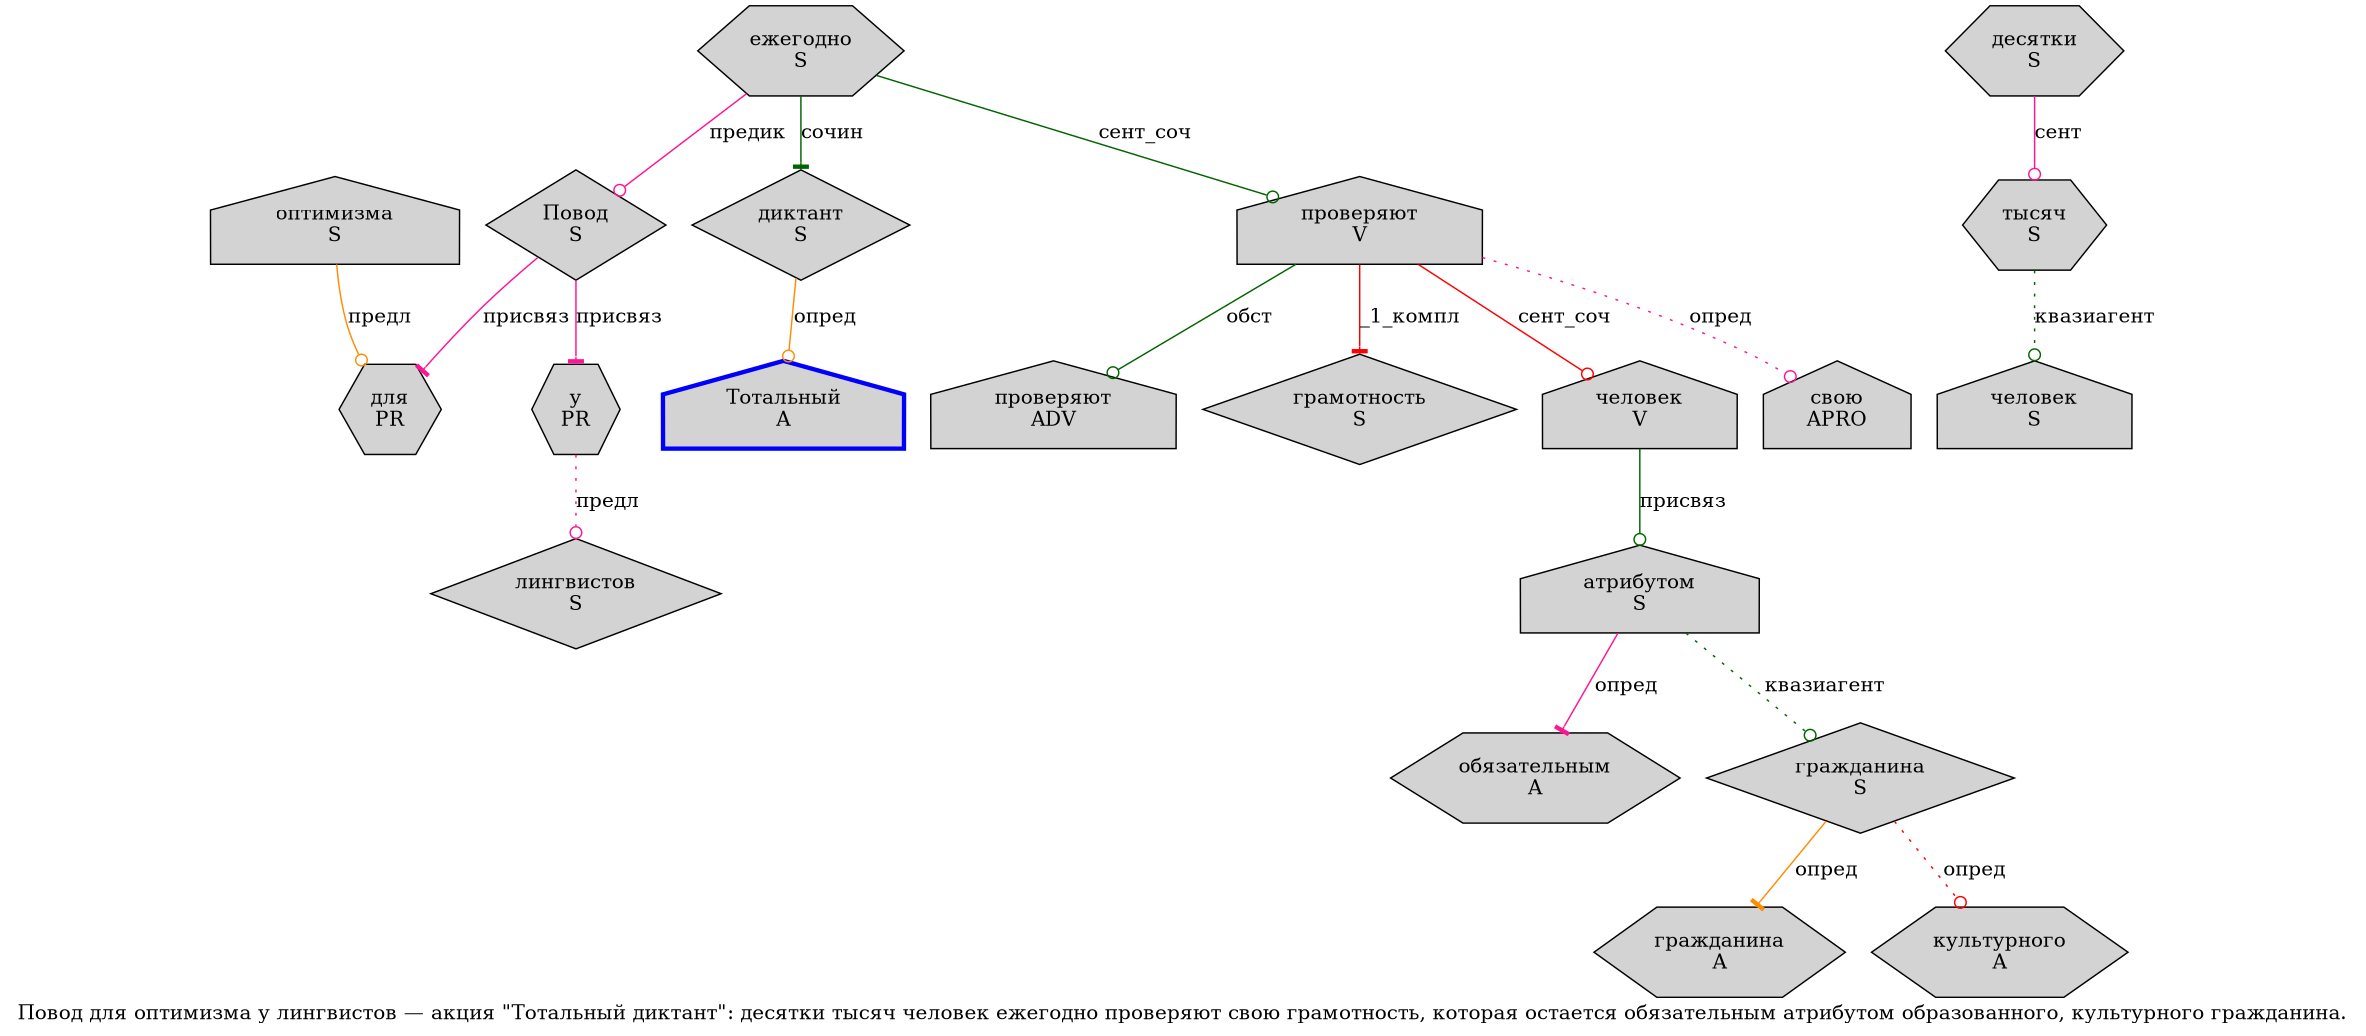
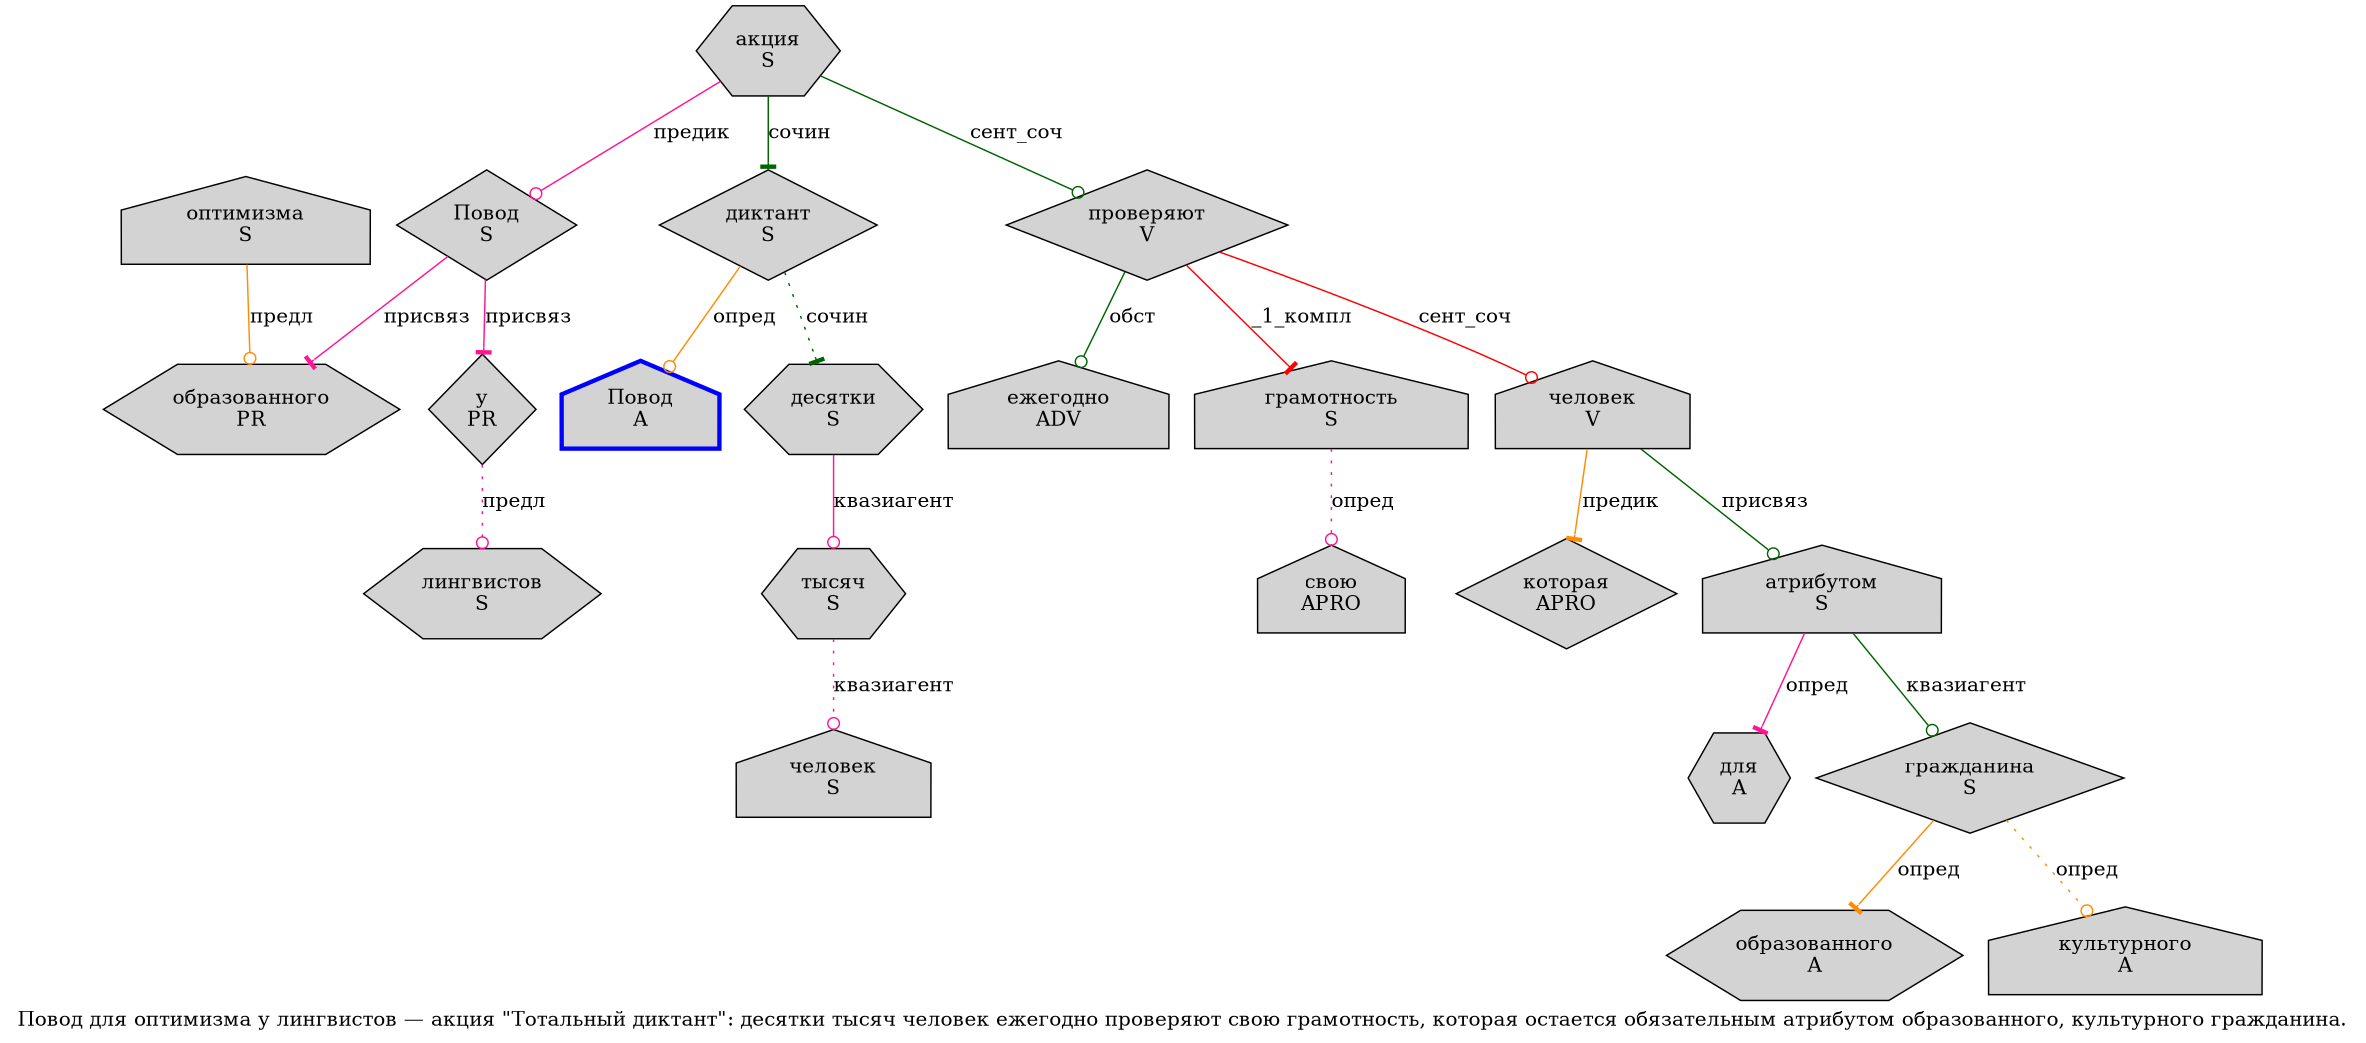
node "ежегодно S": label "ежегодно S" -> "акция S"
edge "десятки S" -> "тысяч S": label "сент" -> "квазиагент"
node "проверяют V": shape house -> diamond
edge "проверяют V" -> "свою APRO": now "грамотность S" -> "свою APRO"
edge "тысяч S" -> "человек S": color darkgreen -> deeppink
edge "диктант S" -> "десятки S": added, label "сочин"
node "для PR": label "для PR" -> "образованного PR"
node "у PR": shape hexagon -> diamond
node "Тотальный A": label "Тотальный A" -> "Повод A"
node "проверяют ADV": label "проверяют ADV" -> "ежегодно ADV"
node "грамотность S": shape diamond -> house
node "лингвистов S": shape diamond -> hexagon
node "которая APRO": added
edge "атрибутом S" -> "гражданина S": style dotted -> solid
node "обязательным A": label "обязательным A" -> "для A"
edge "гражданина S" -> "культурного A": color red -> darkorange
node "гражданина A": label "гражданина A" -> "образованного A"
node "культурного A": shape hexagon -> house
